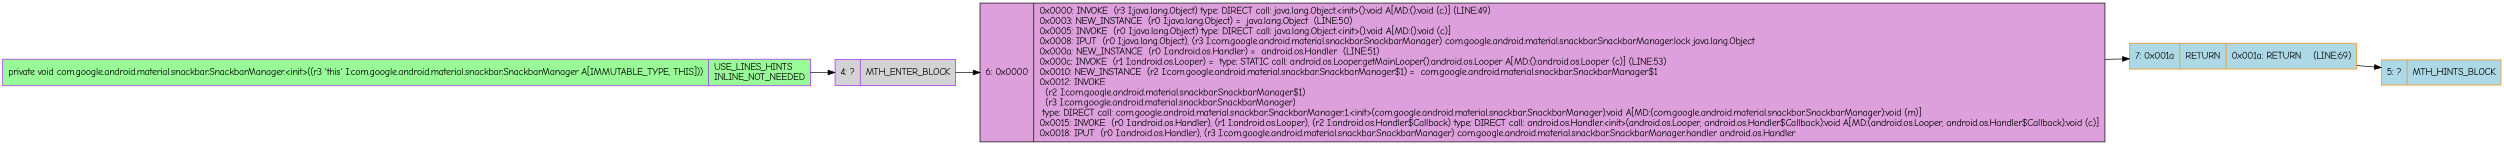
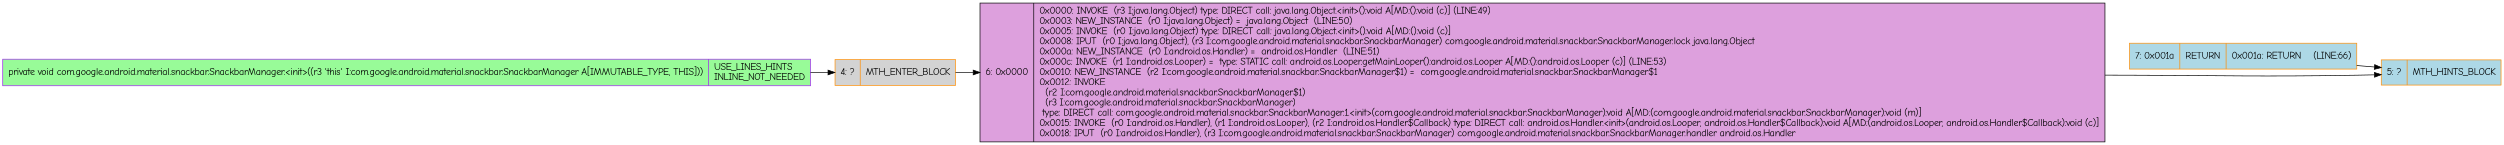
node "7: 0x001a": text "0x001a: RETURN    (LINE:69)" -> "0x001a: RETURN    (LINE:66)"
edge "6: 0x0000" -> "7: 0x001a": now "6: 0x0000" -> "5: ?"
node "4: ?": color purple -> darkorange
